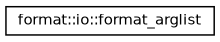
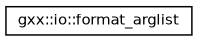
node "format::io::format_arglist": label "format::io::format_arglist" -> "gxx::io::format_arglist"
